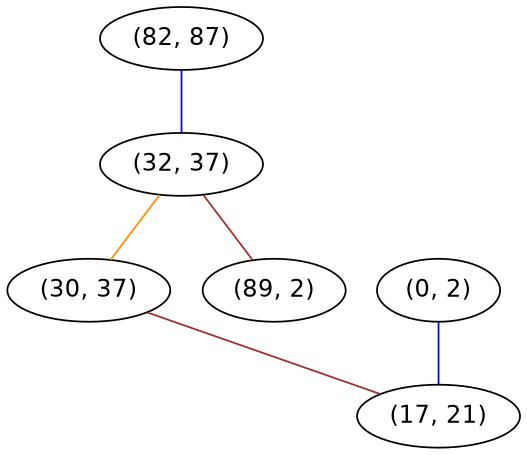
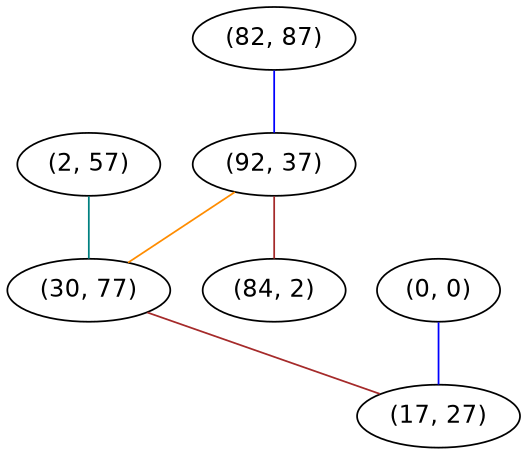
node "(2, 57)": added
node "(32, 37)": label "(32, 37)" -> "(92, 37)"
node "(30, 37)": label "(30, 37)" -> "(30, 77)"
node "(89, 2)": label "(89, 2)" -> "(84, 2)"
node "(0, 2)": label "(0, 2)" -> "(0, 0)"
node "(17, 21)": label "(17, 21)" -> "(17, 27)"
